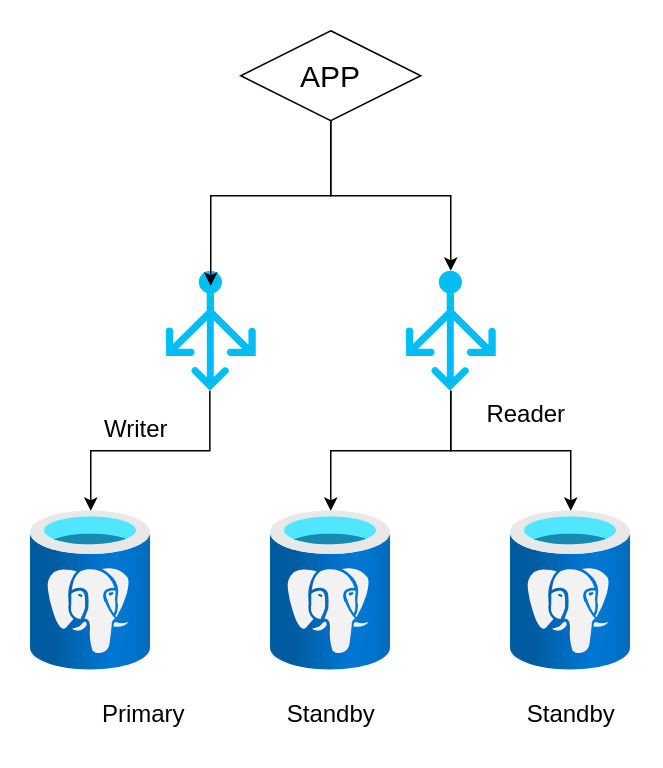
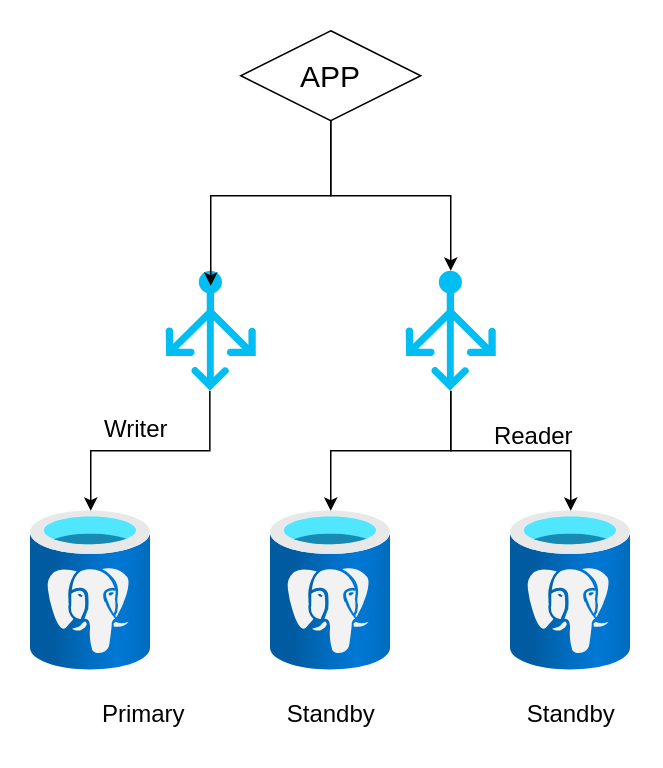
node "Reader": moved (526, 413) -> (533, 436)
